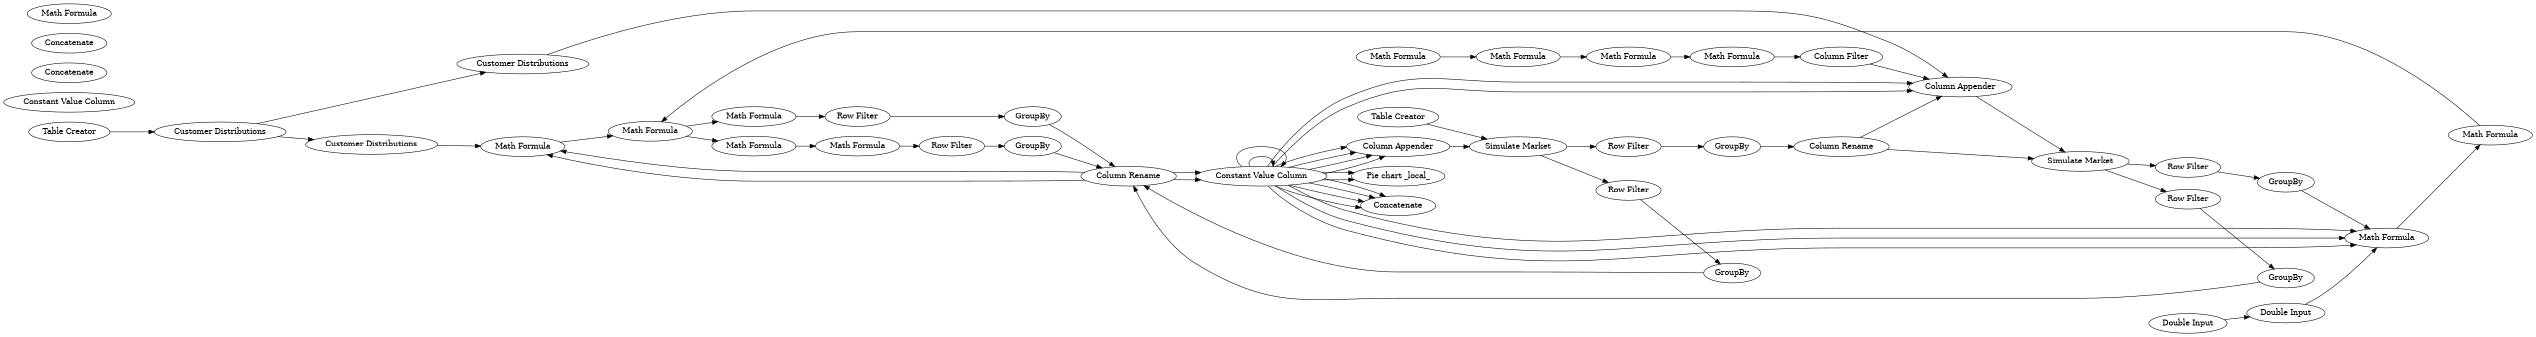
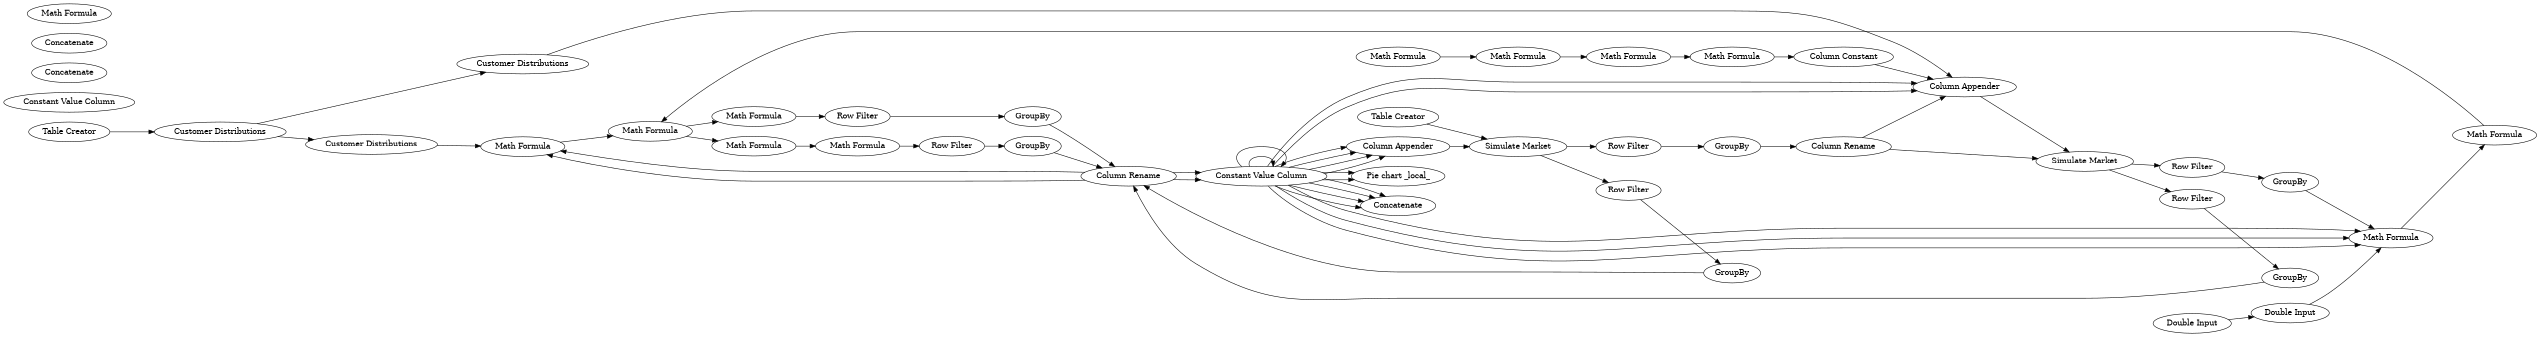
node "Column Filter": label "Column Filter" -> "Column Constant"
